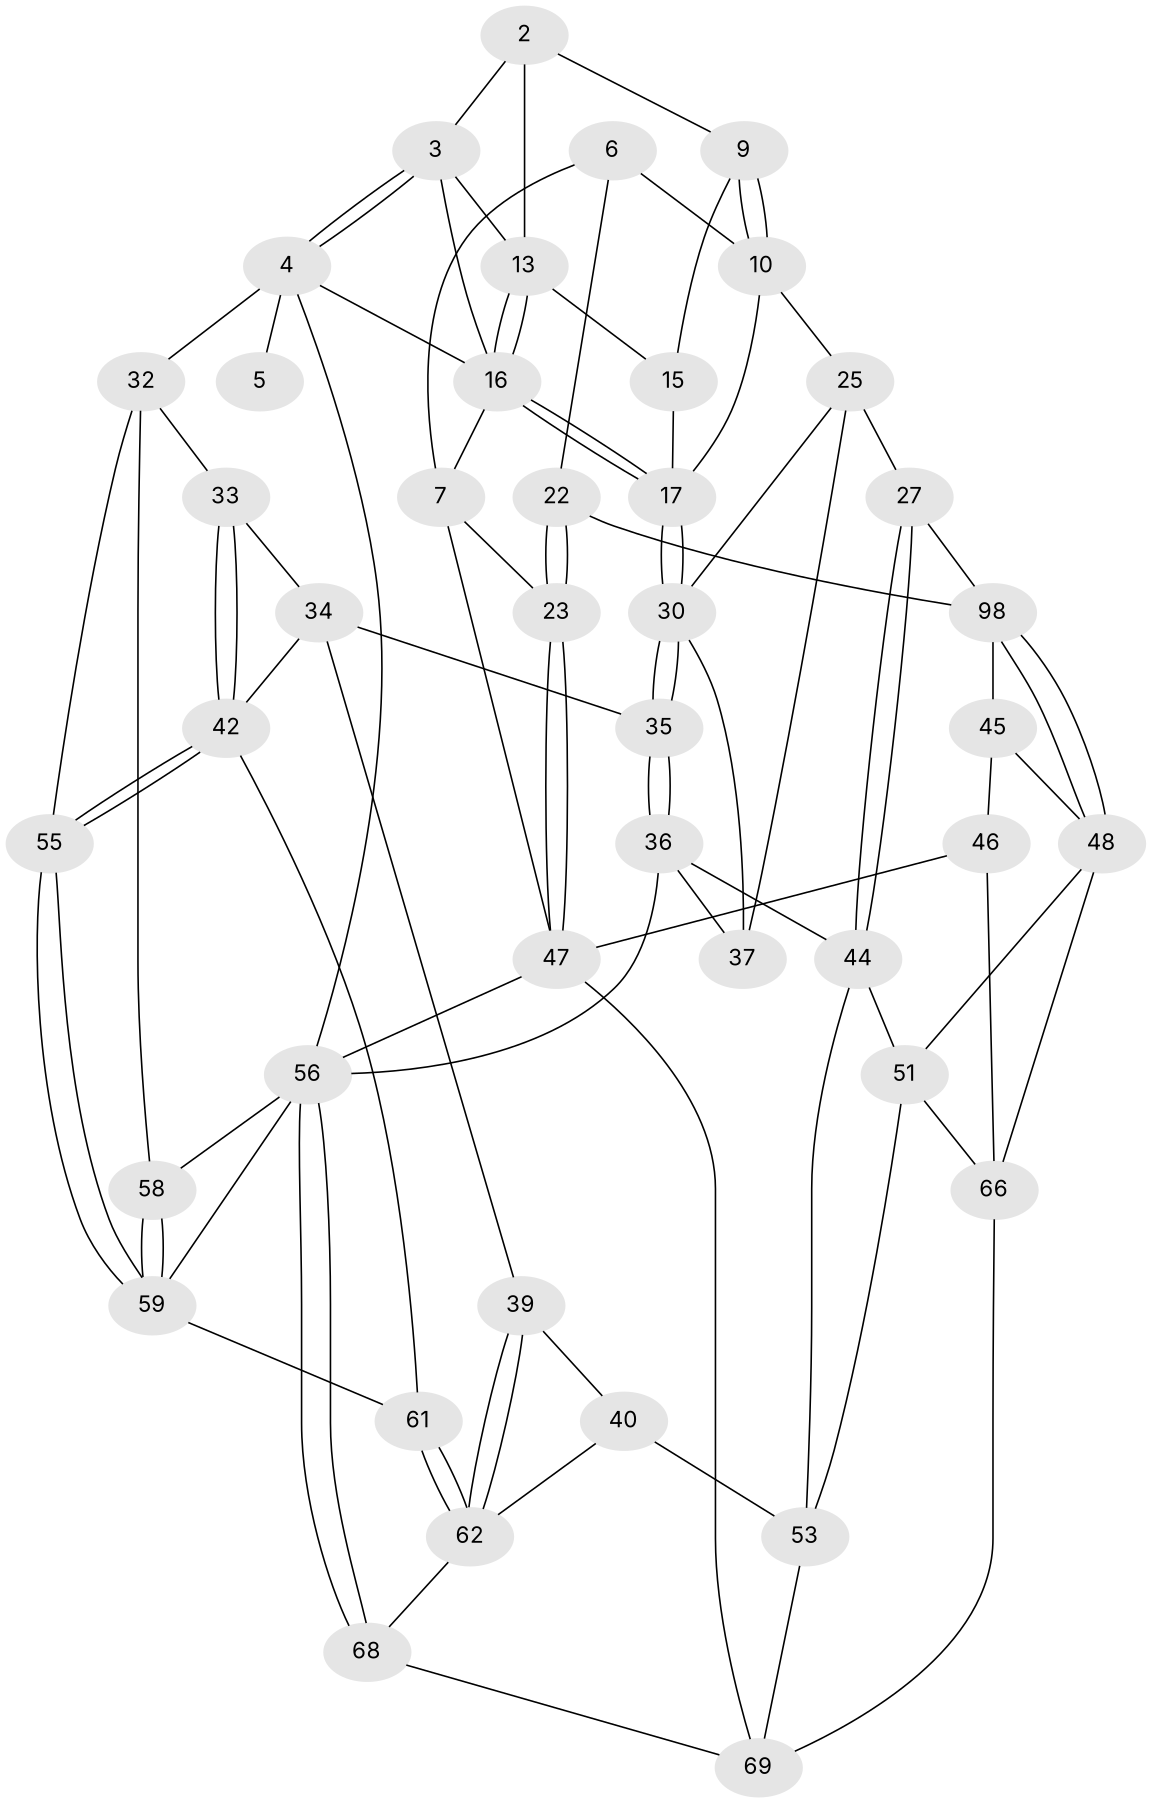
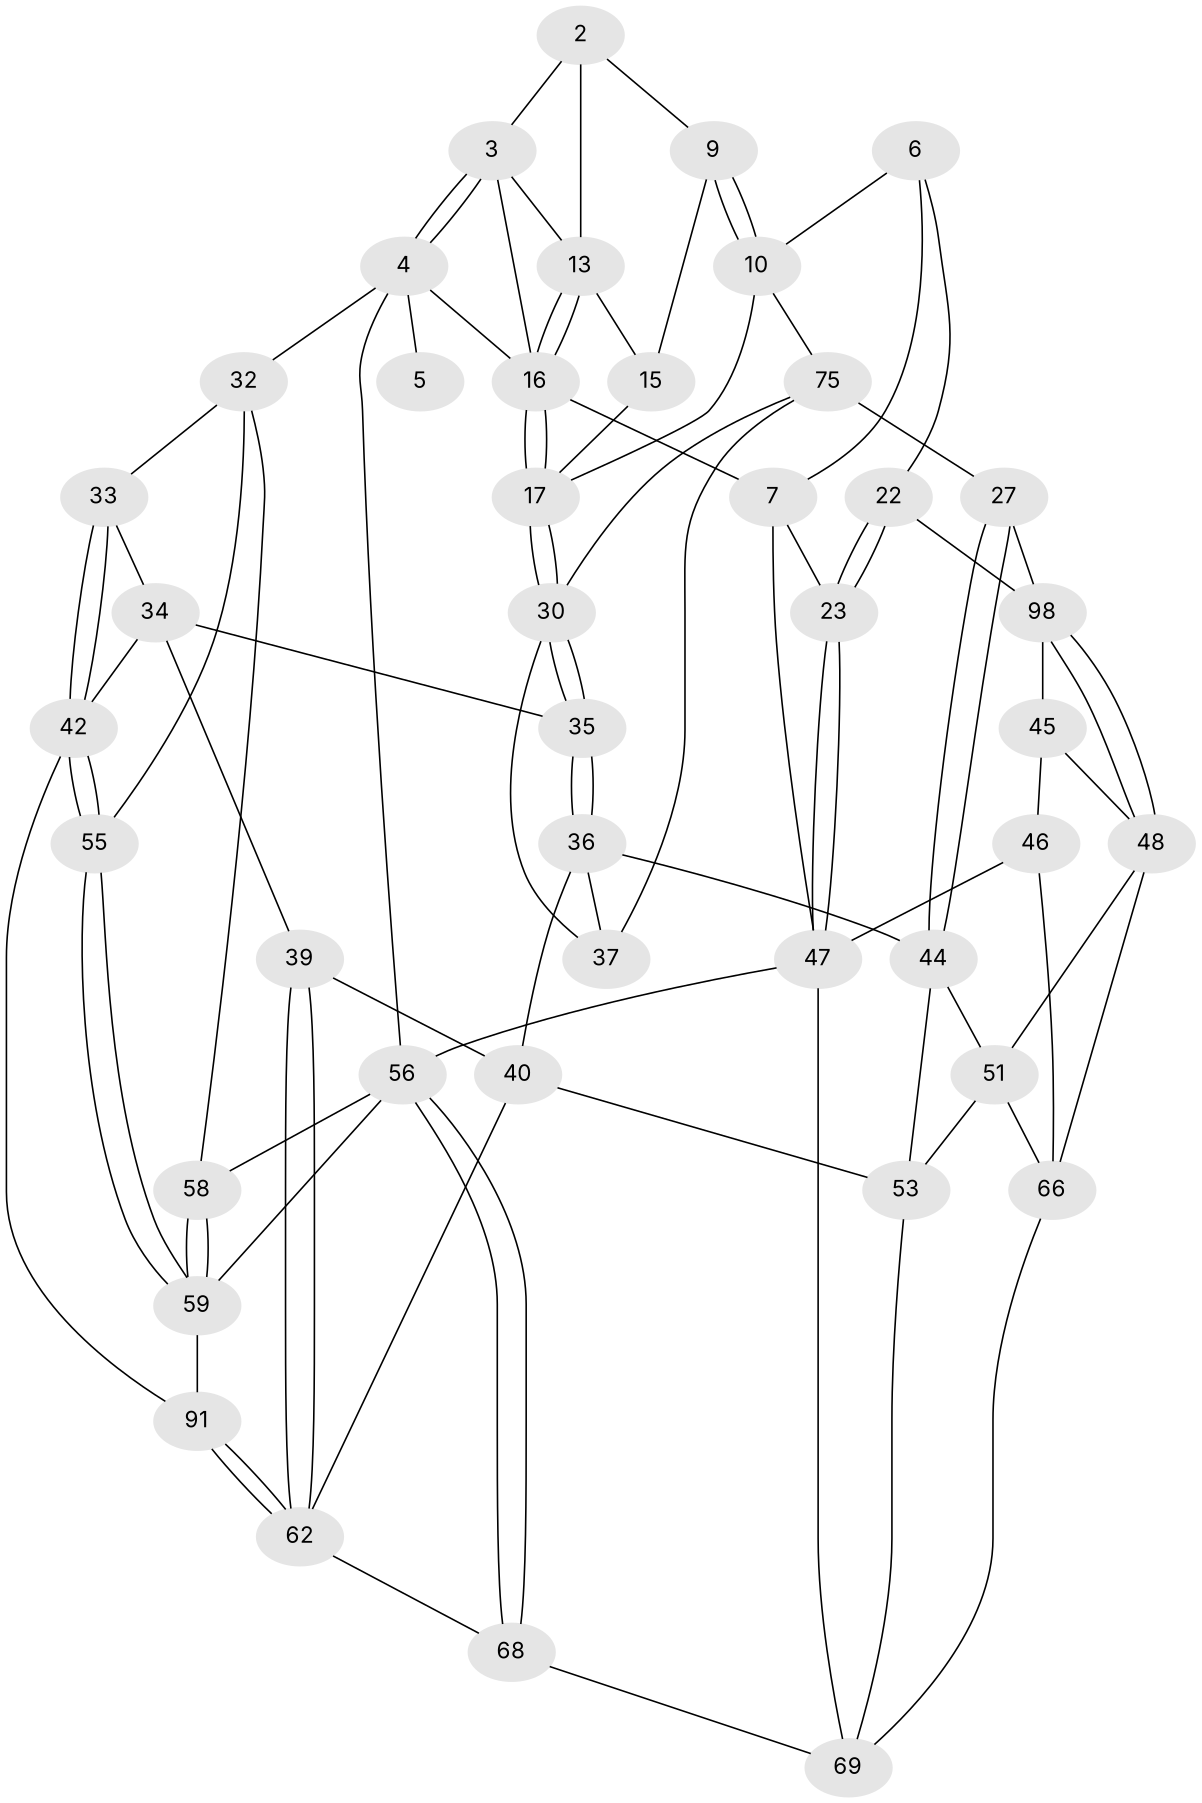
node "25": label "25" -> "75"
edge "36" -- "56": now "36" -- "40"
node "61": label "61" -> "91"
